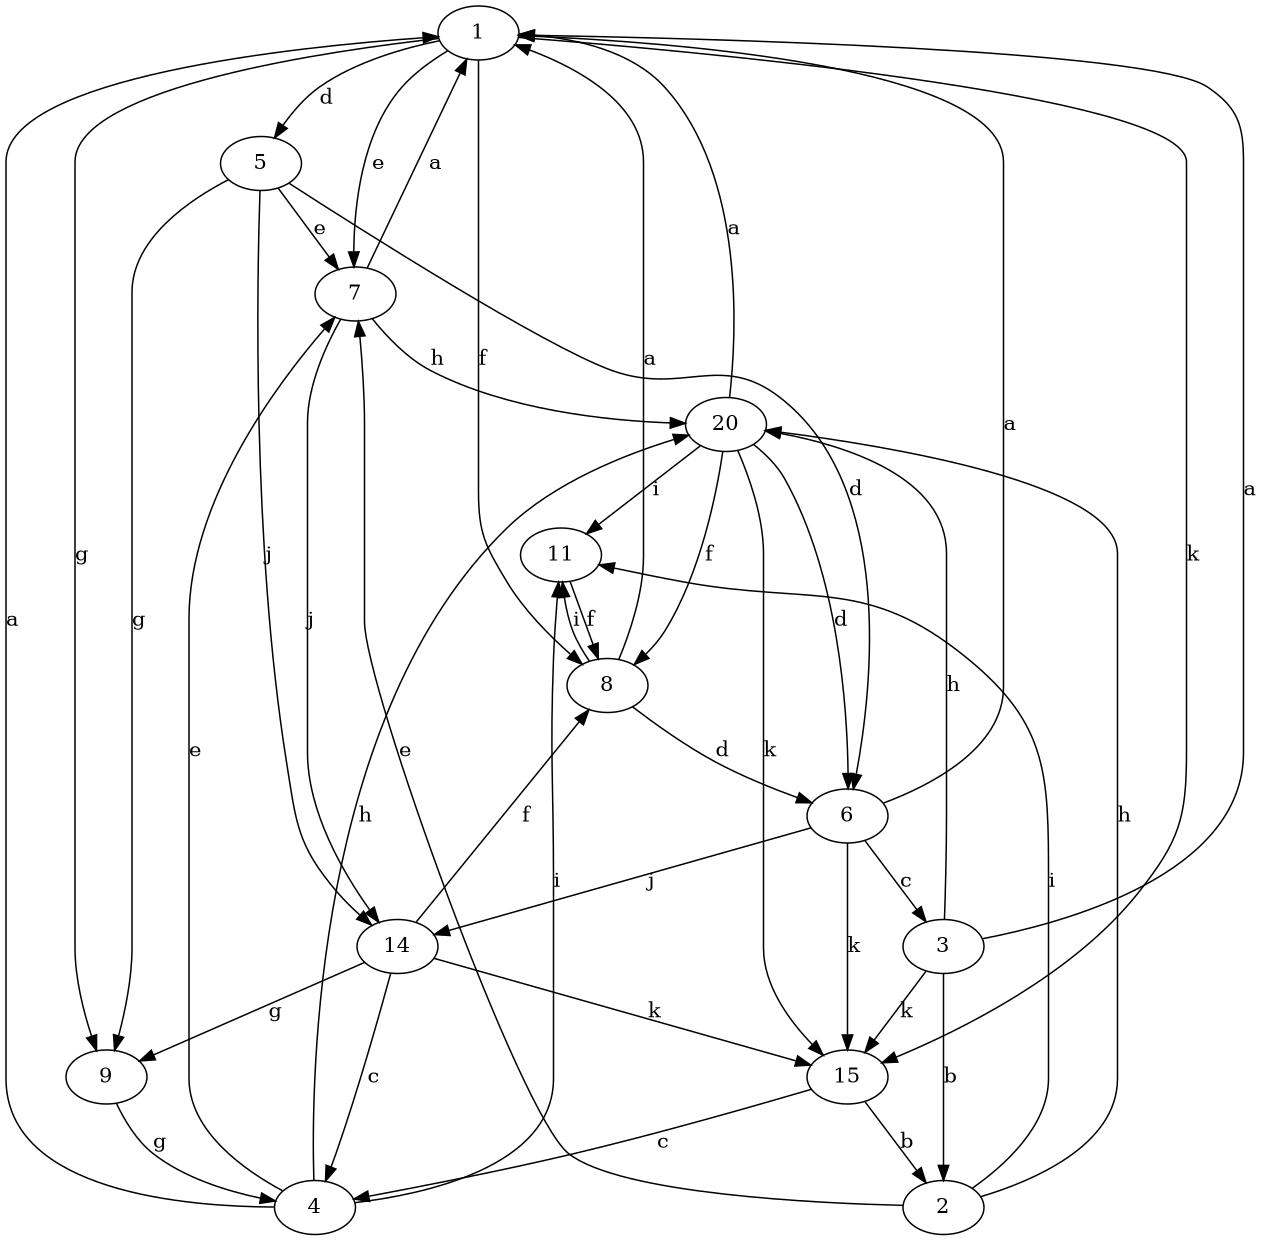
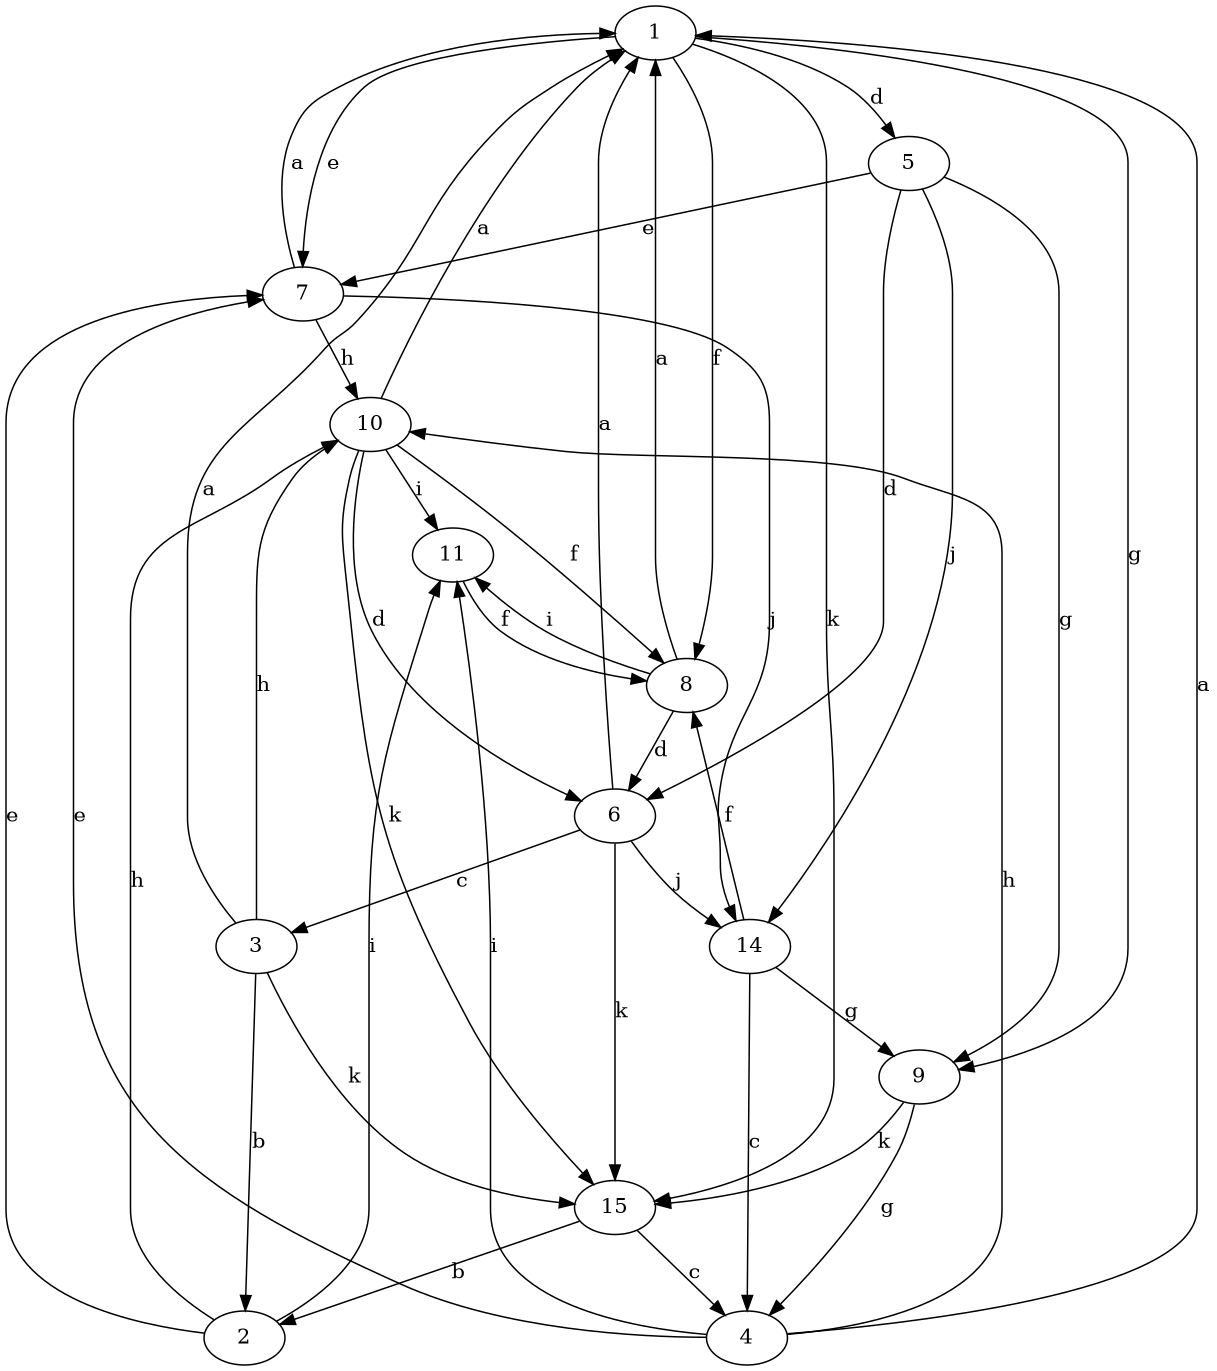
node "20": label "20" -> "10"
edge "14" -> "15": now "9" -> "15"
